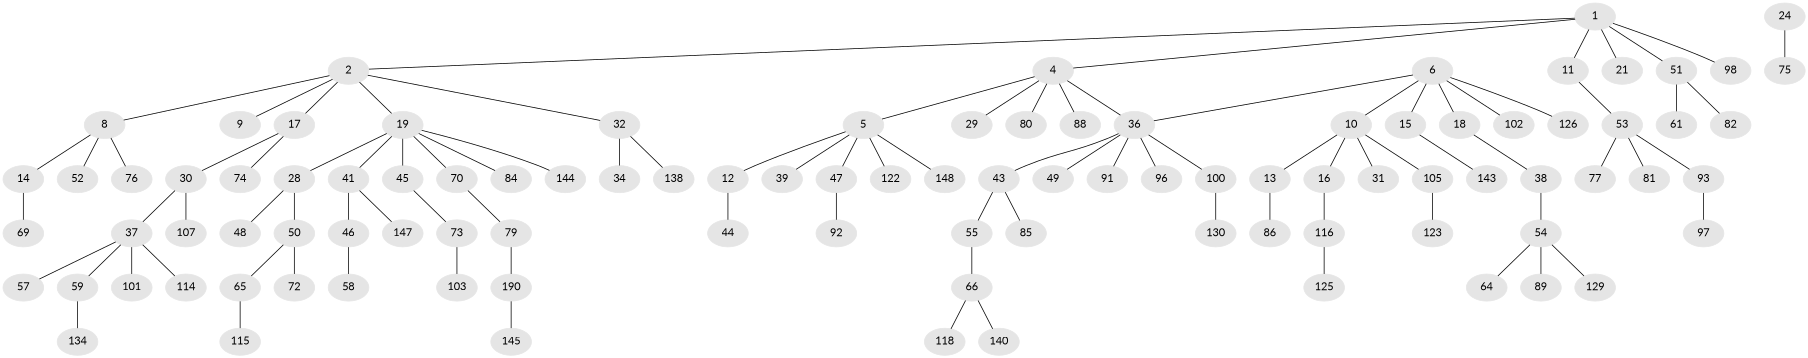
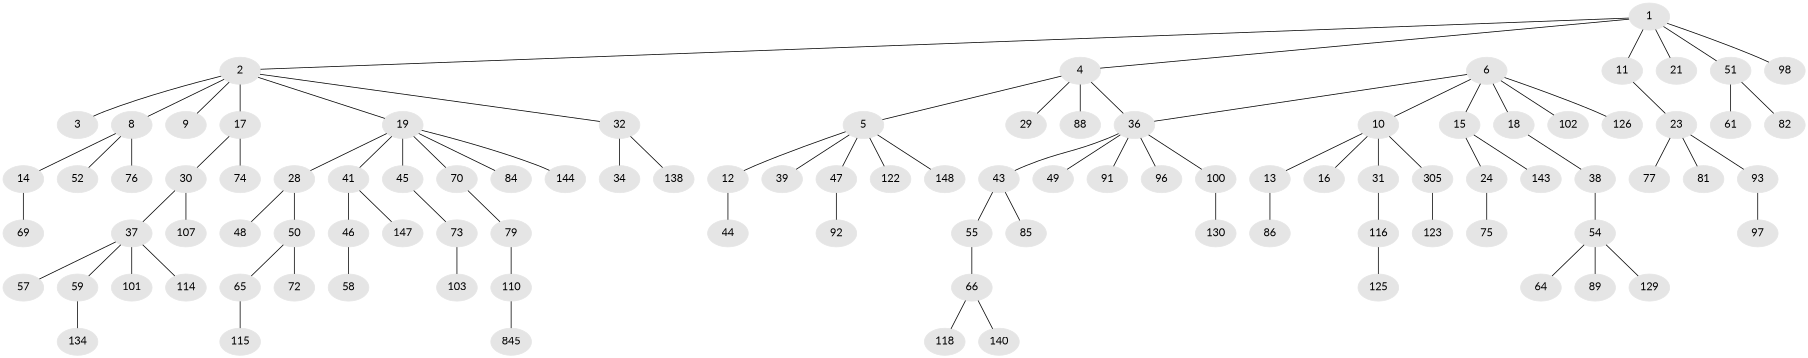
node "3": added
node "80": removed
node "53": label "53" -> "23"
edge "15" -- "24": added
node "105": label "105" -> "305"
edge "16" -- "116": now "31" -- "116"
node "190": label "190" -> "110"
node "145": label "145" -> "845"
